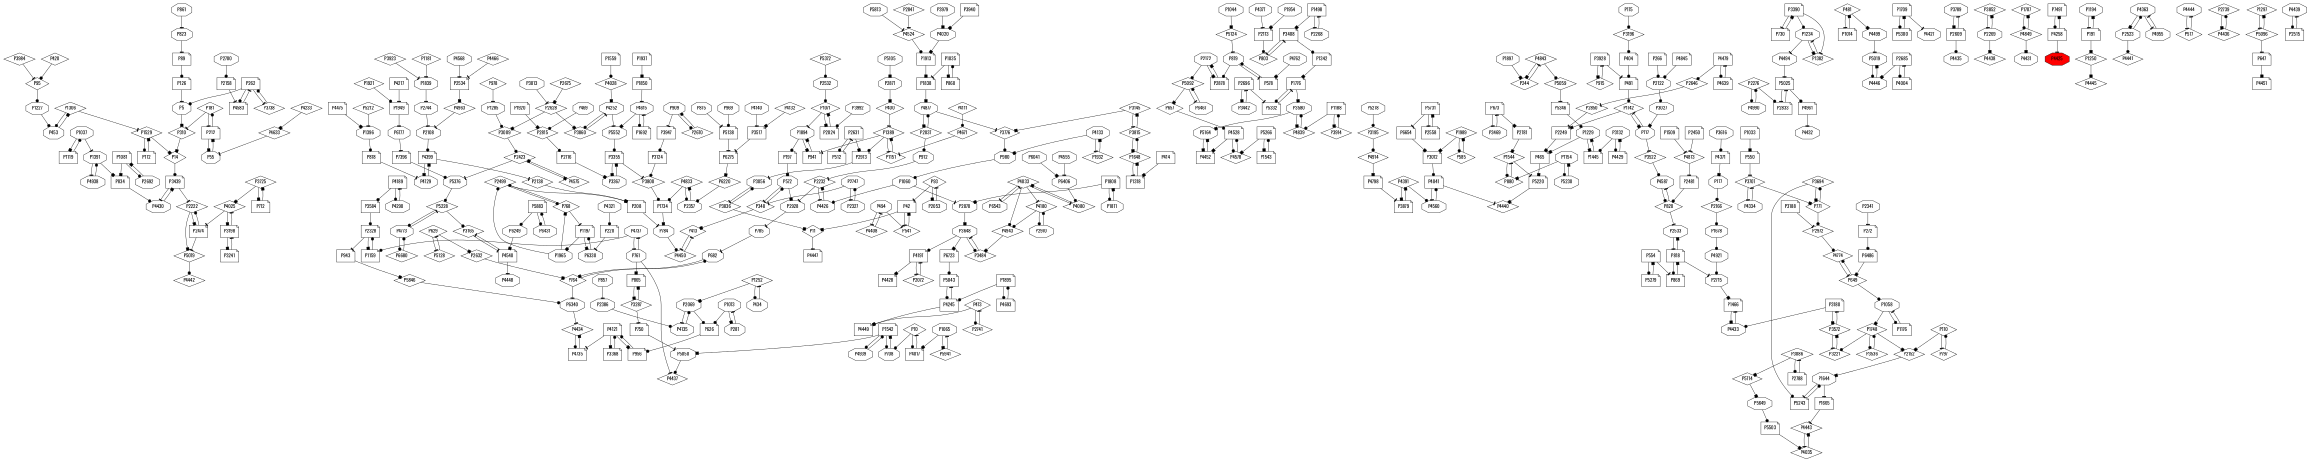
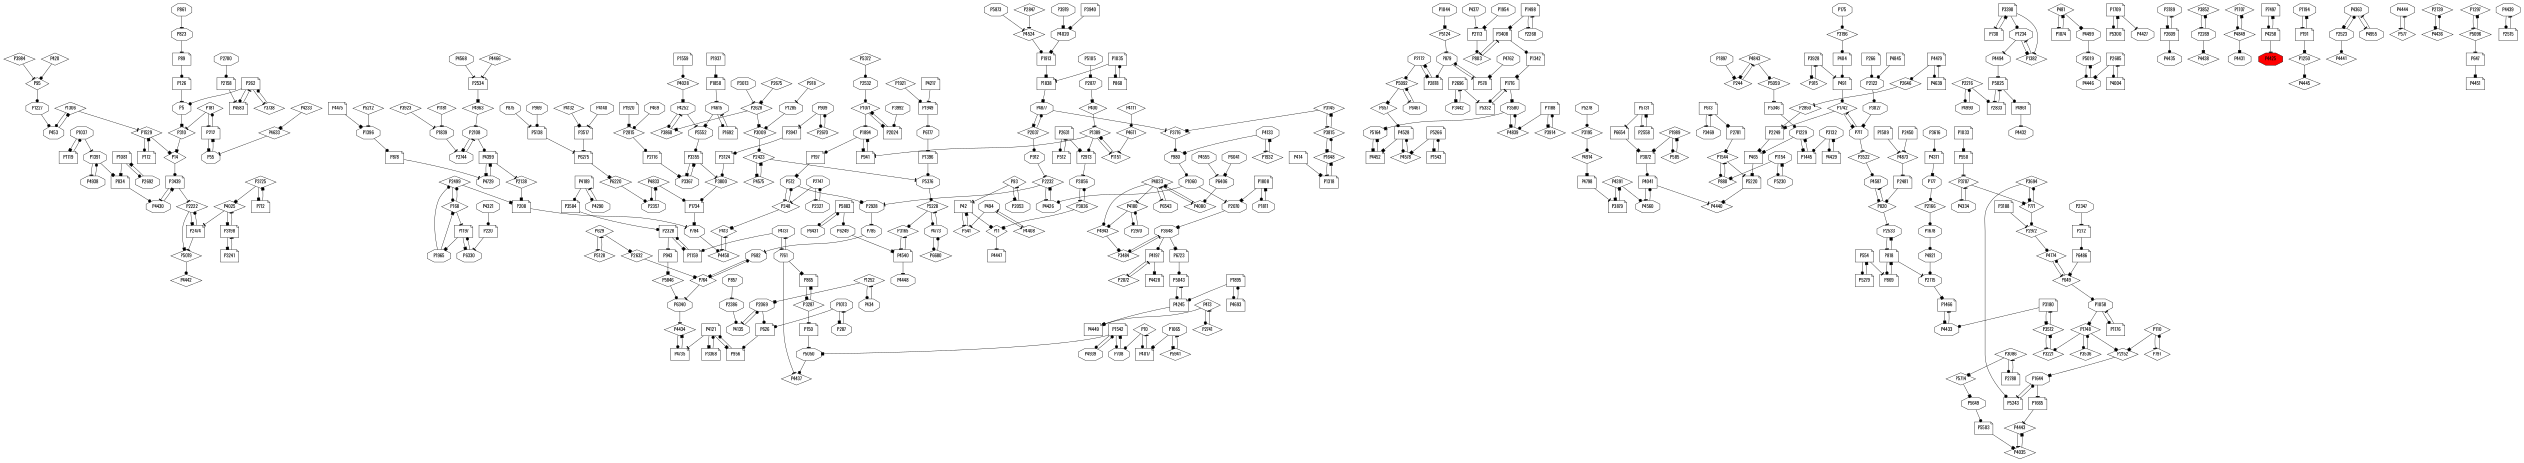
edge "P2108" -> "P2744": added
